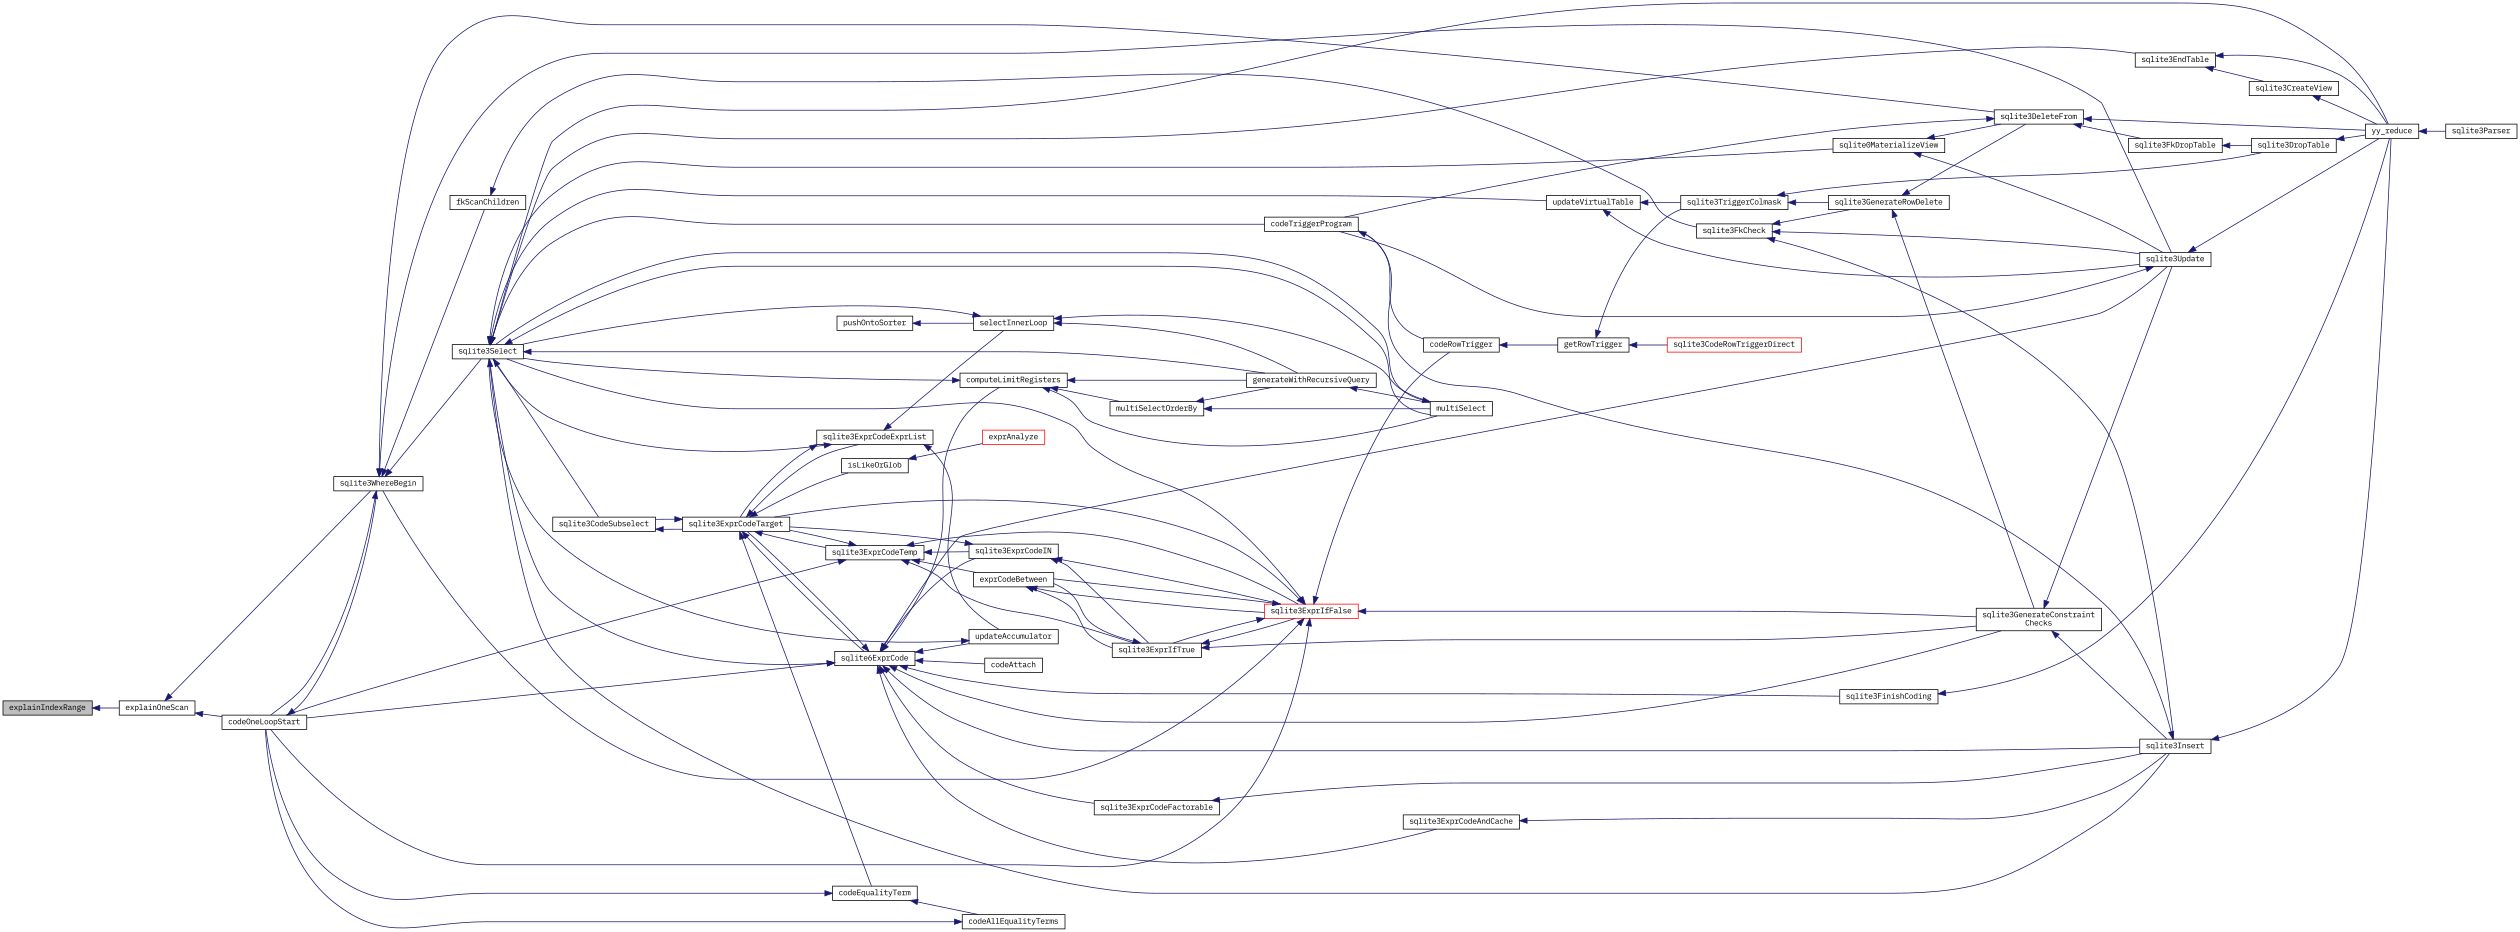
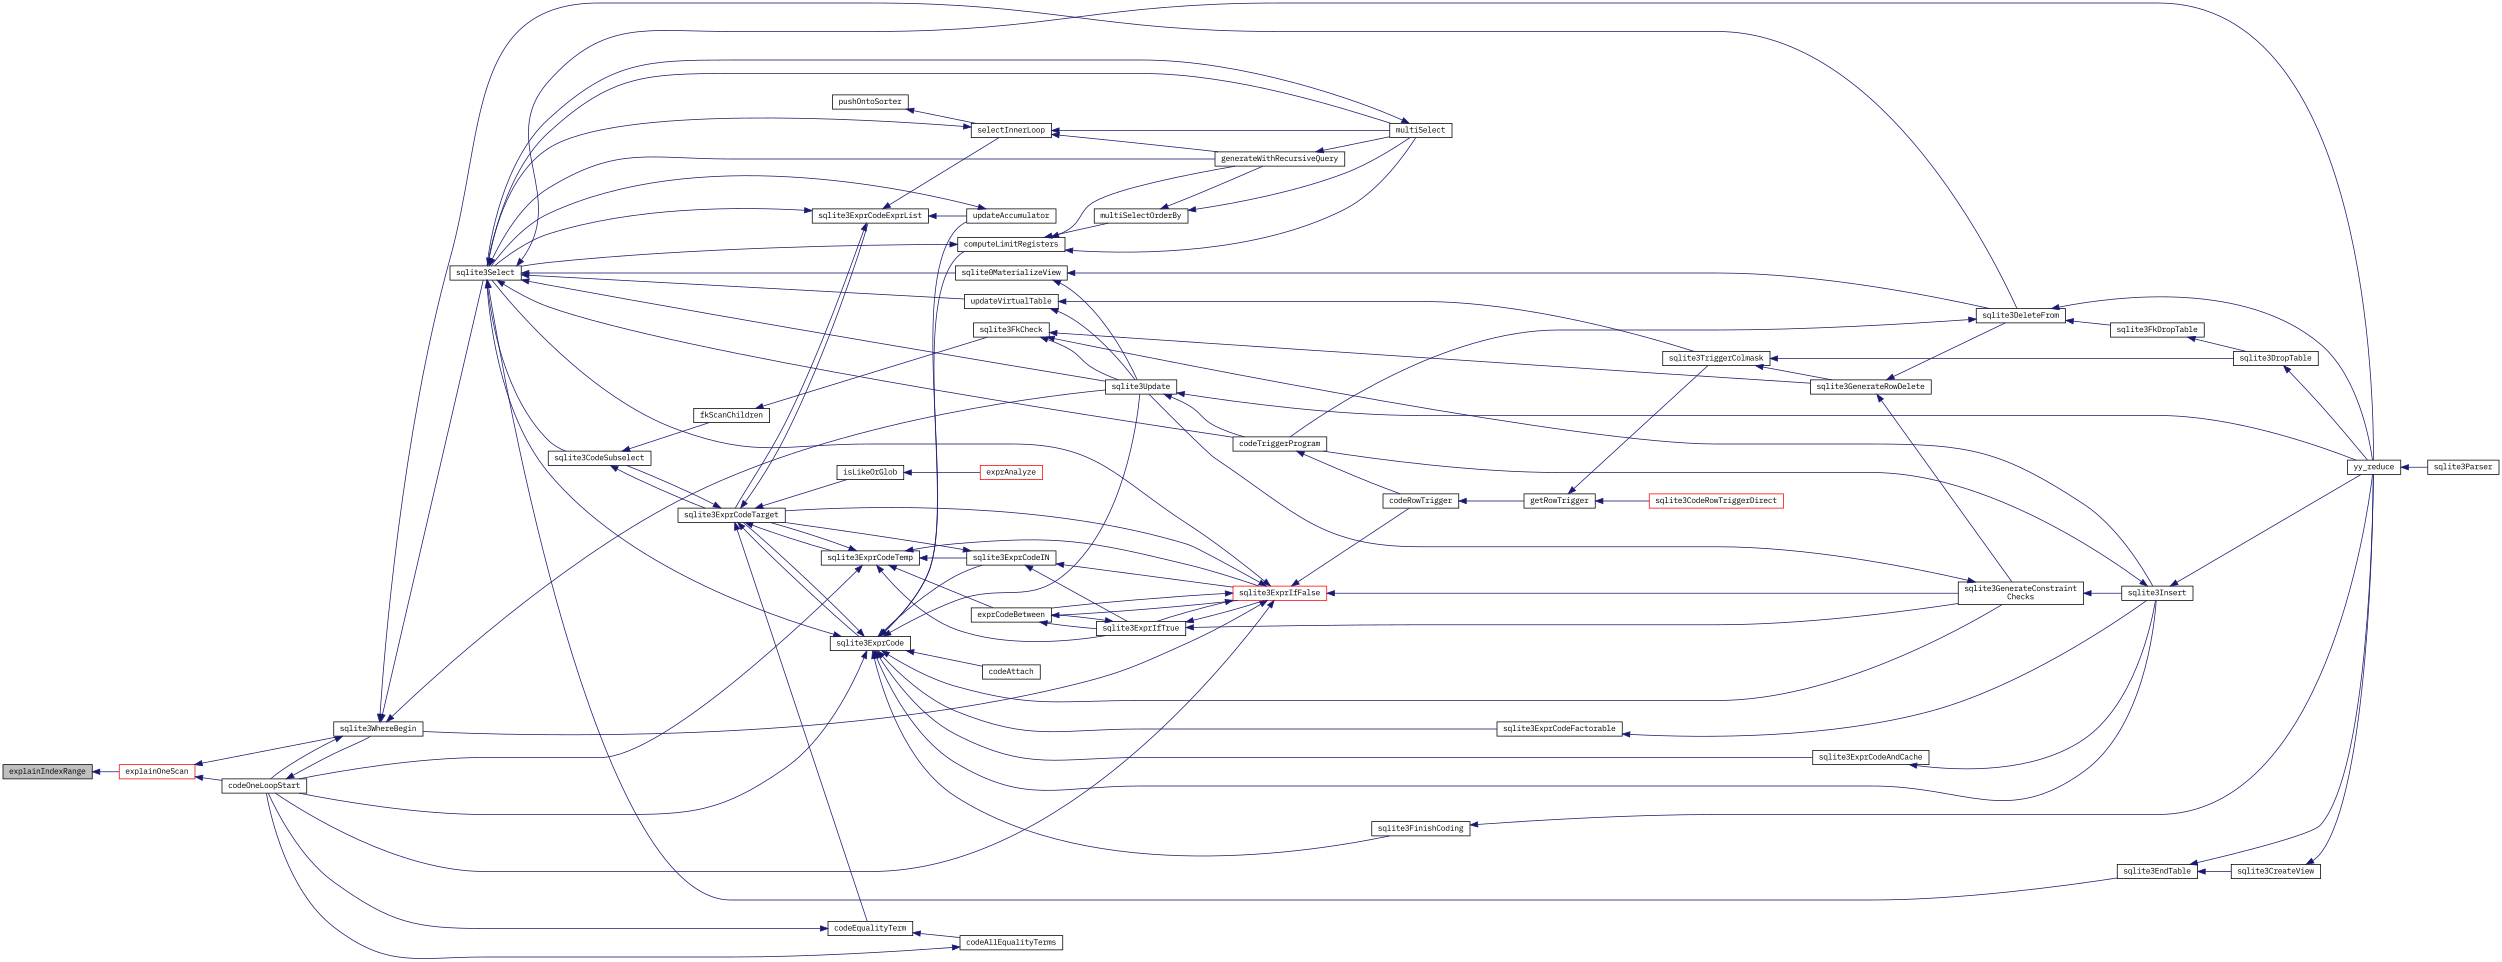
edge "fkScanChildren" -> "sqlite3WhereBegin": now "fkScanChildren" -> "sqlite3CodeSubselect"
node "sqlite6ExprCode": label "sqlite6ExprCode" -> "sqlite3ExprCode"
node "explainOneScan": color black -> red
edge "sqlite3Insert" -> "sqlite3Select": now "sqlite3Update" -> "sqlite3Select"
